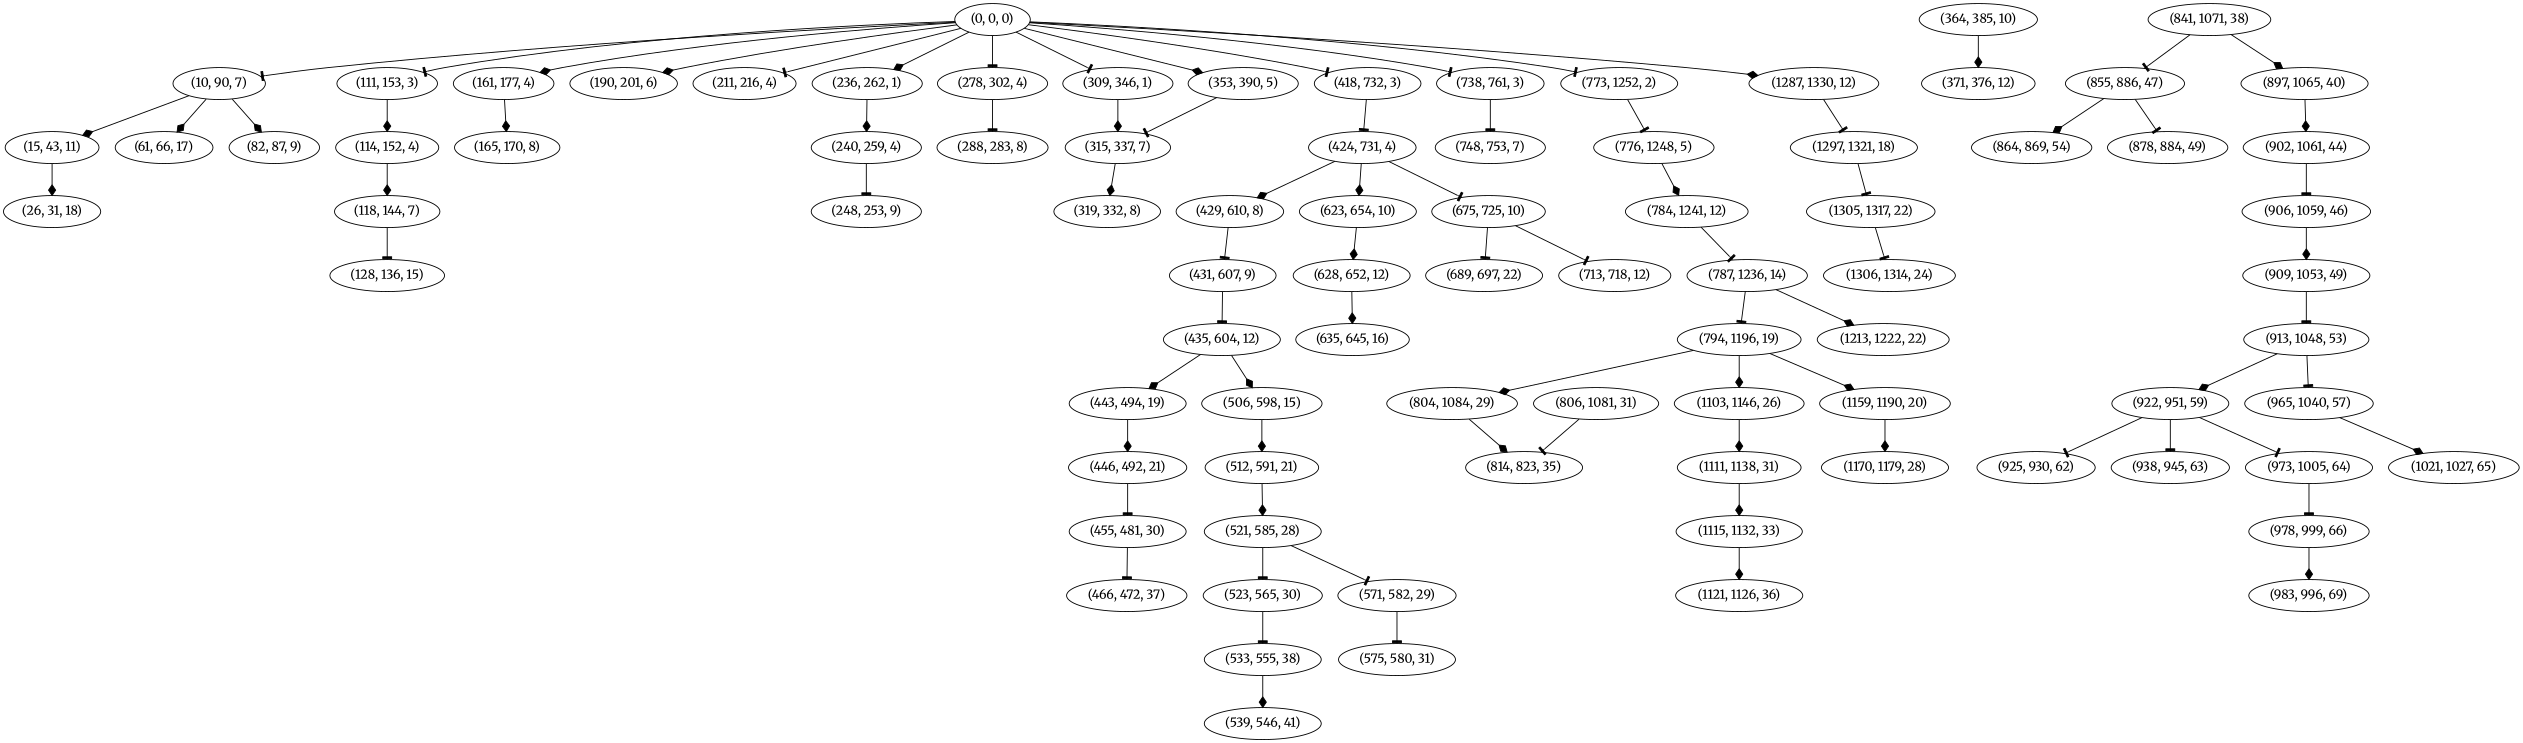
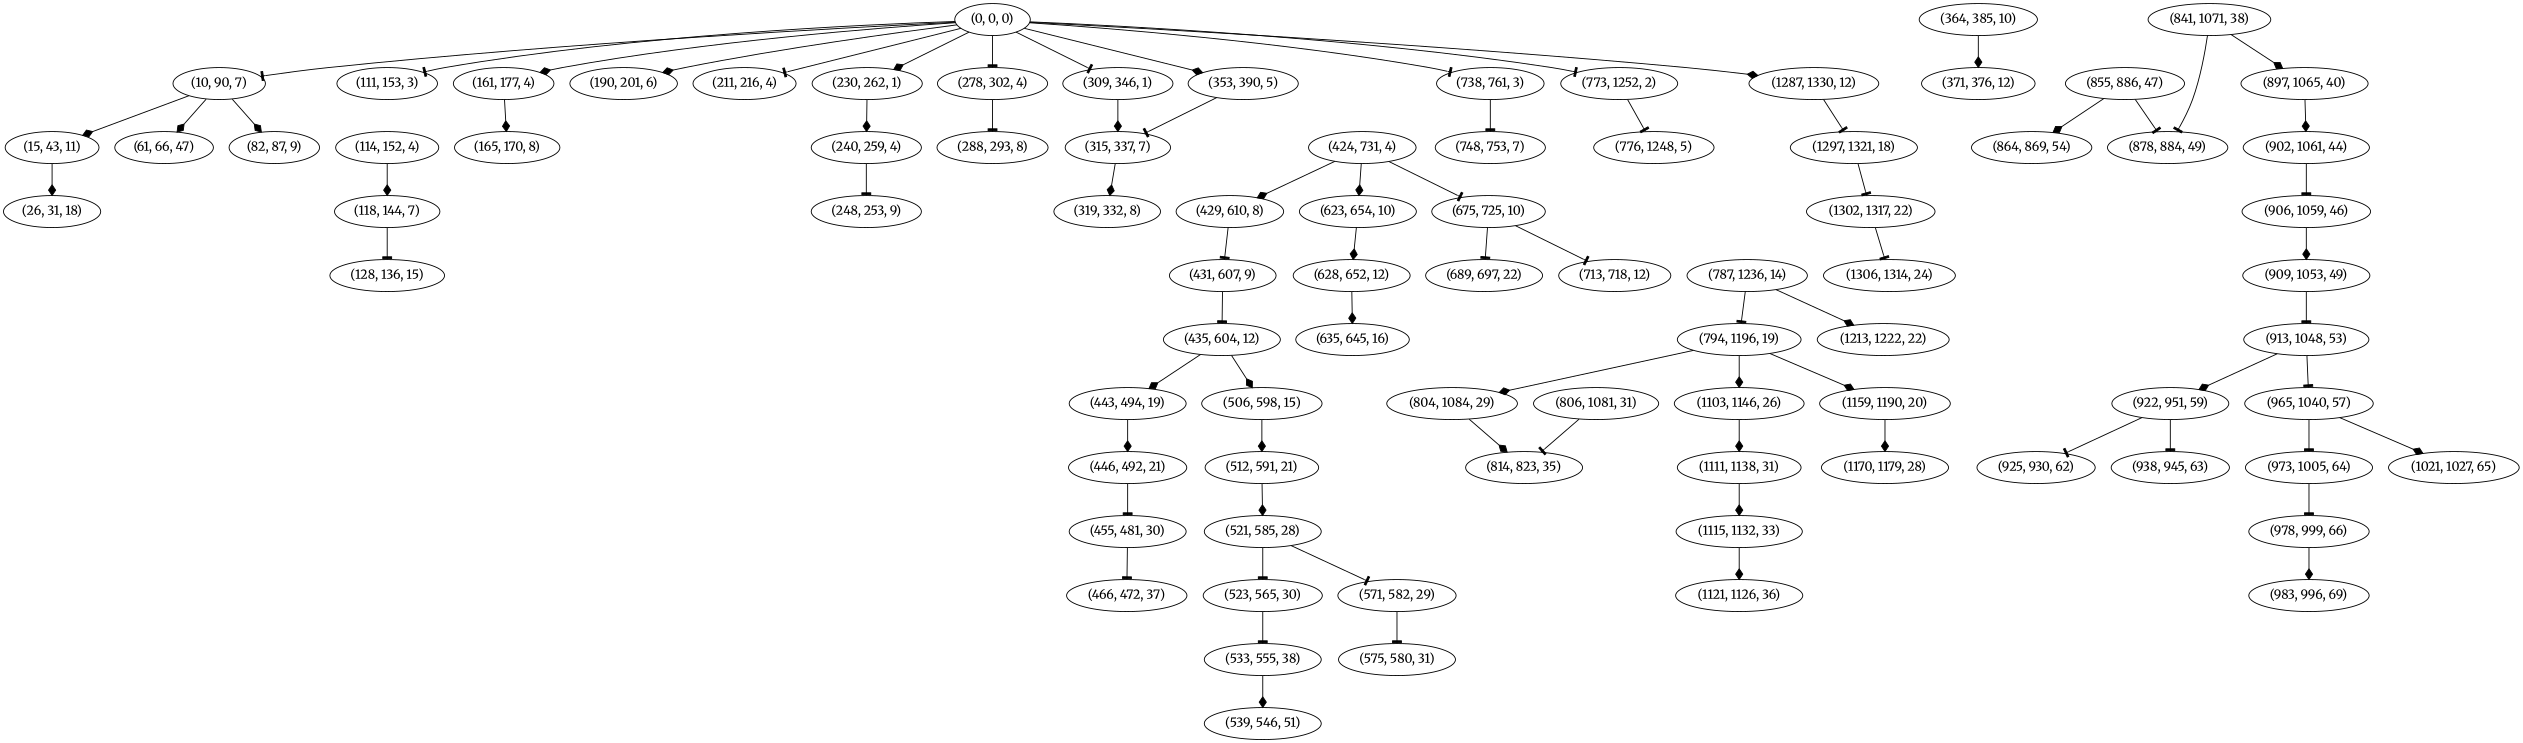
edge "(841, 1071, 38)" -> "(855, 886, 47)": now "(841, 1071, 38)" -> "(878, 884, 49)"
node "(236, 262, 1)": label "(236, 262, 1)" -> "(230, 262, 1)"
node "(418, 732, 3)": removed
edge "(111, 153, 3)" -> "(114, 152, 4)": removed
node "(61, 66, 17)": label "(61, 66, 17)" -> "(61, 66, 47)"
node "(288, 283, 8)": label "(288, 283, 8)" -> "(288, 293, 8)"
node "(784, 1241, 12)": removed
node "(1305, 1317, 22)": label "(1305, 1317, 22)" -> "(1302, 1317, 22)"
edge "(922, 951, 59)" -> "(973, 1005, 64)": now "(965, 1040, 57)" -> "(973, 1005, 64)"
node "(539, 546, 41)": label "(539, 546, 41)" -> "(539, 546, 51)"
